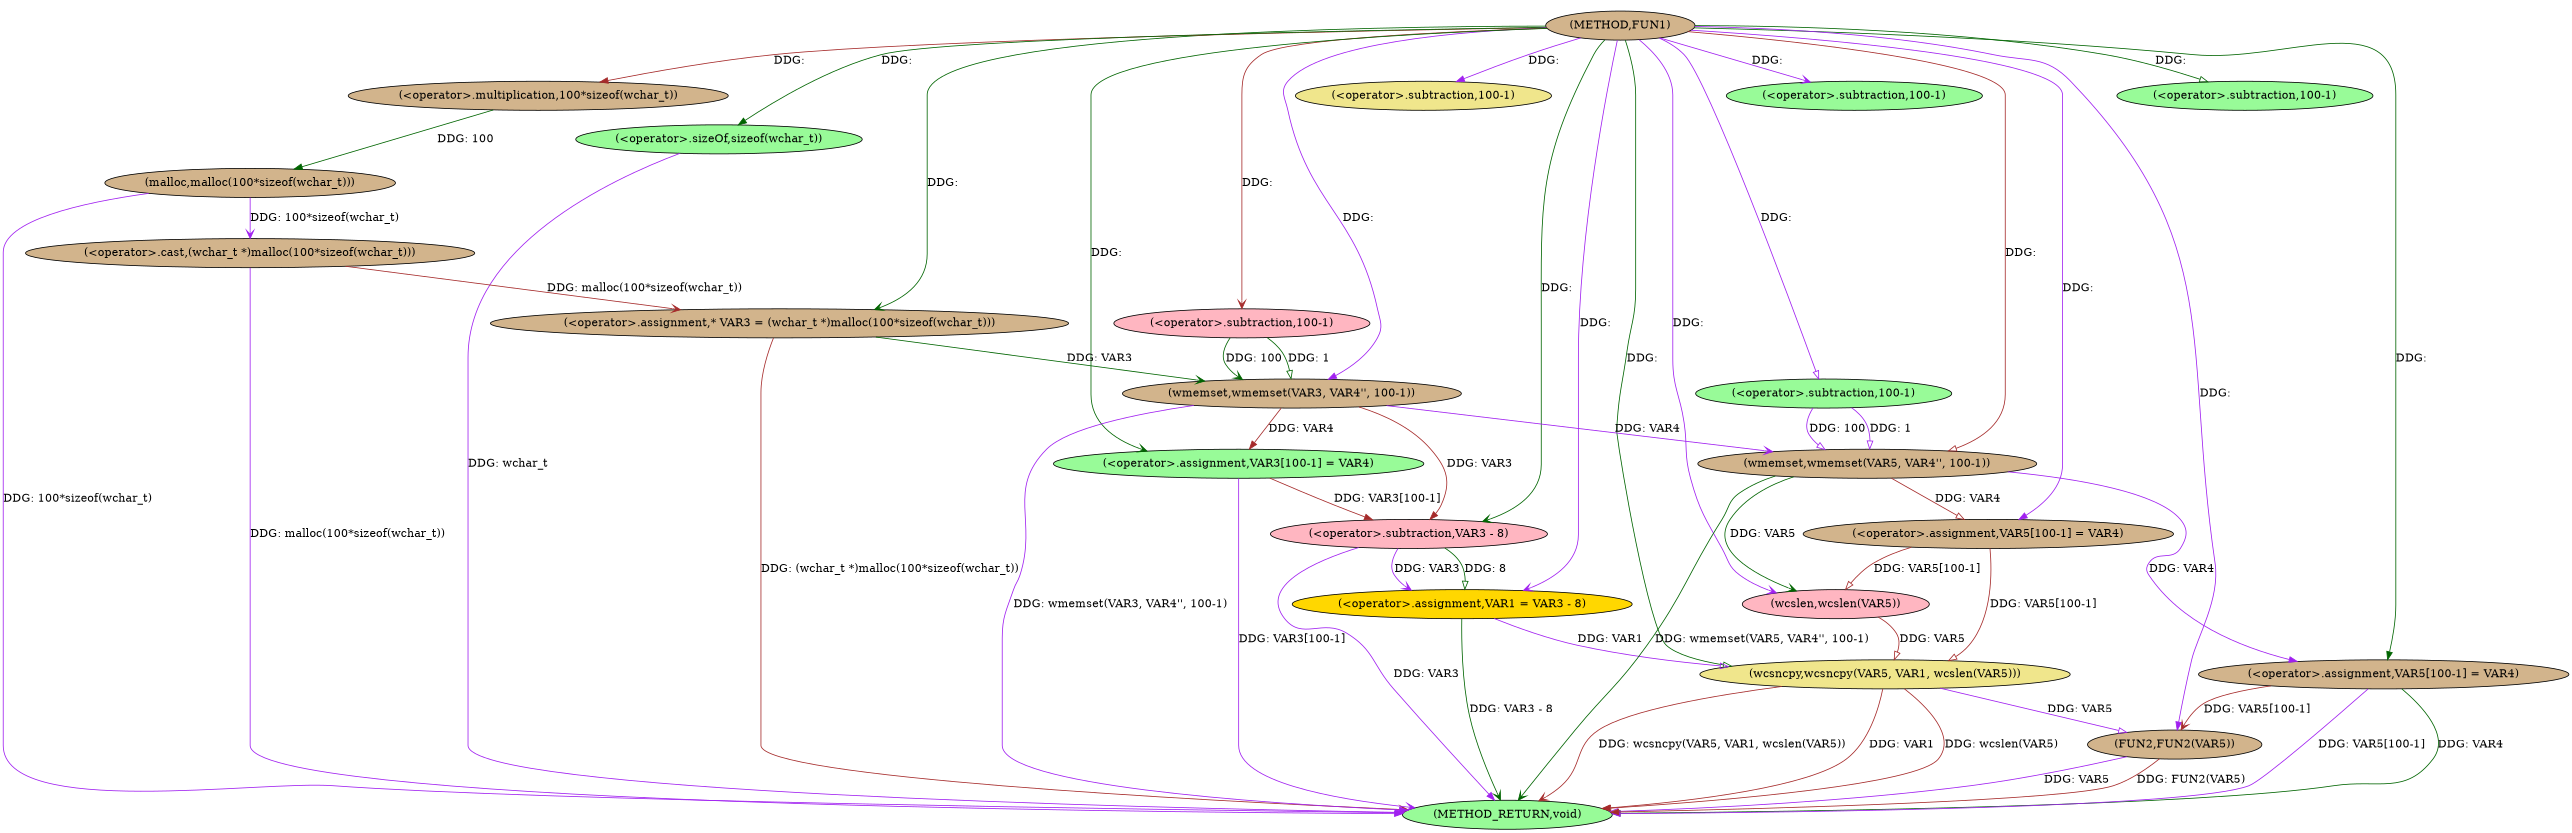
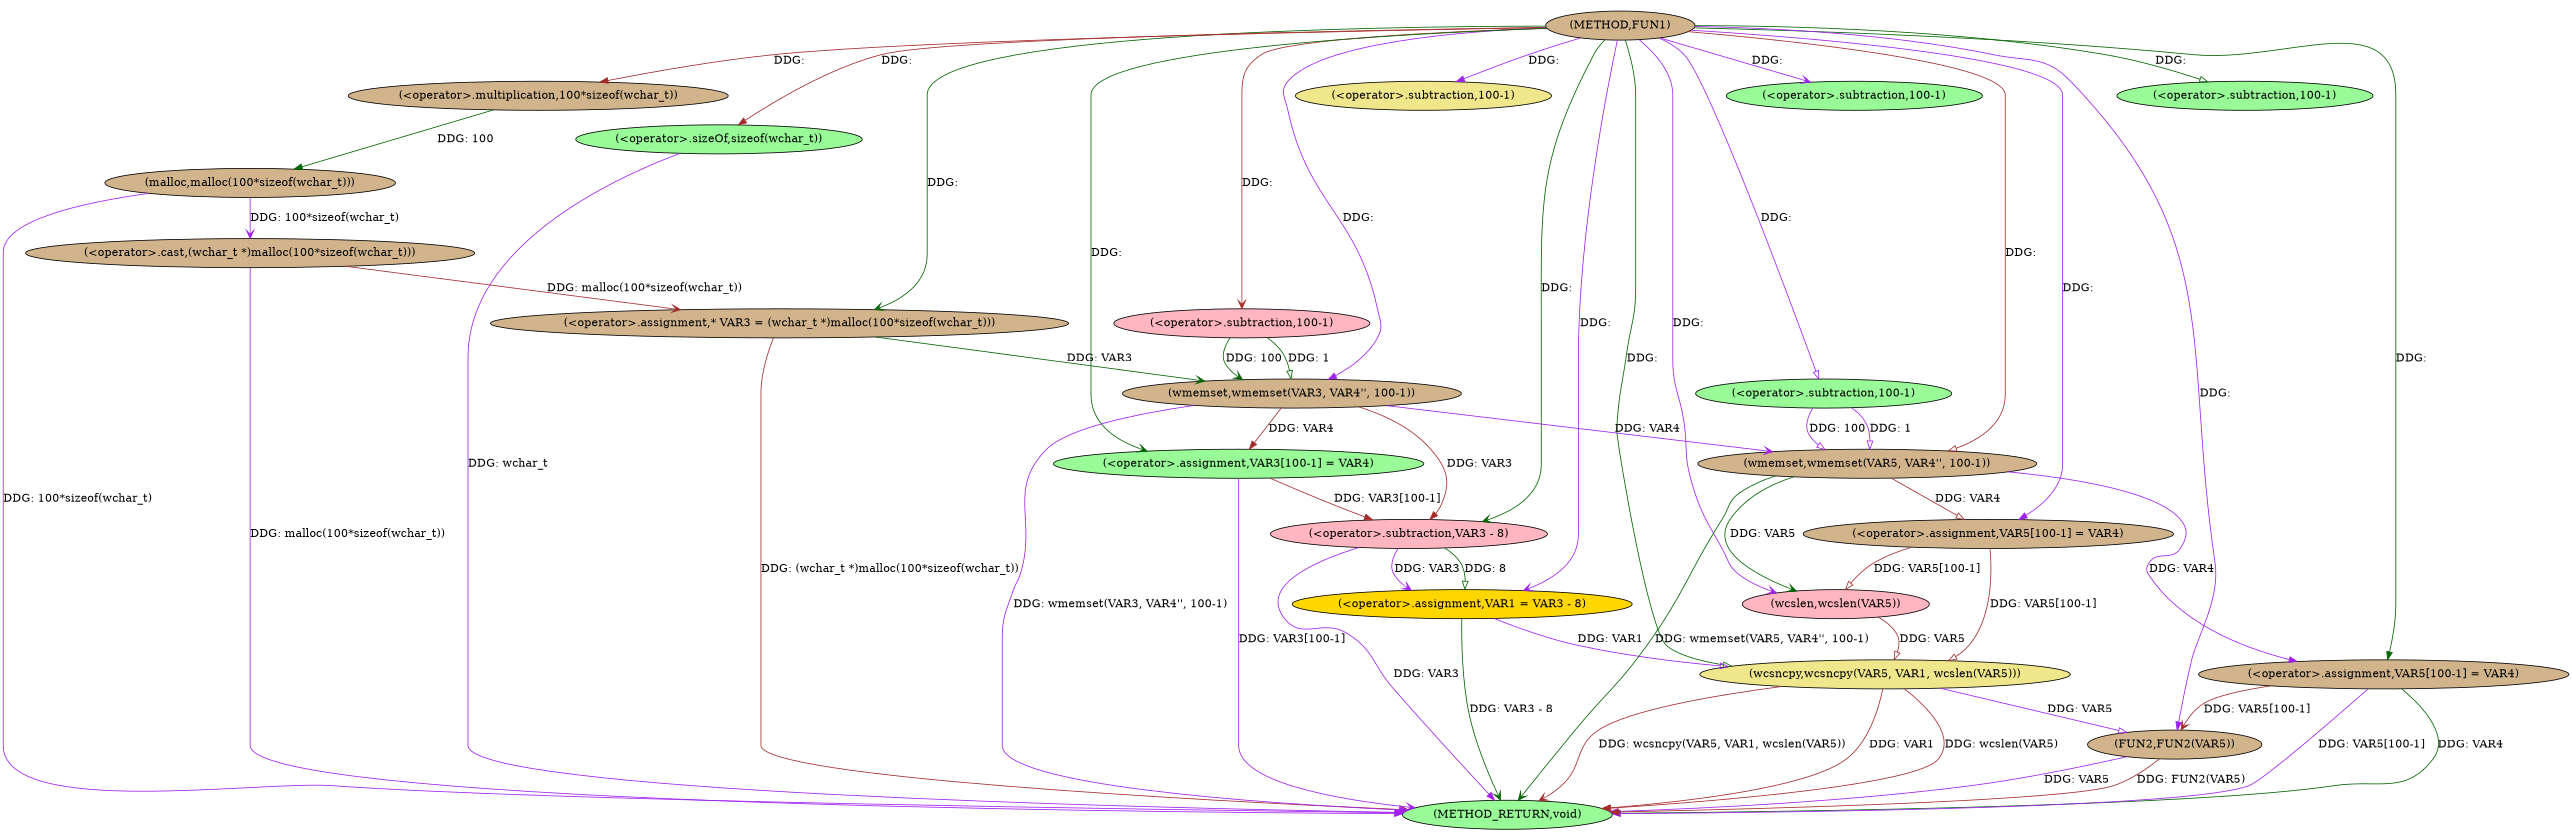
edge "(METHOD,FUN1)" -> "(<operator>.sizeOf,sizeof(wchar_t))": color darkgreen -> brown
